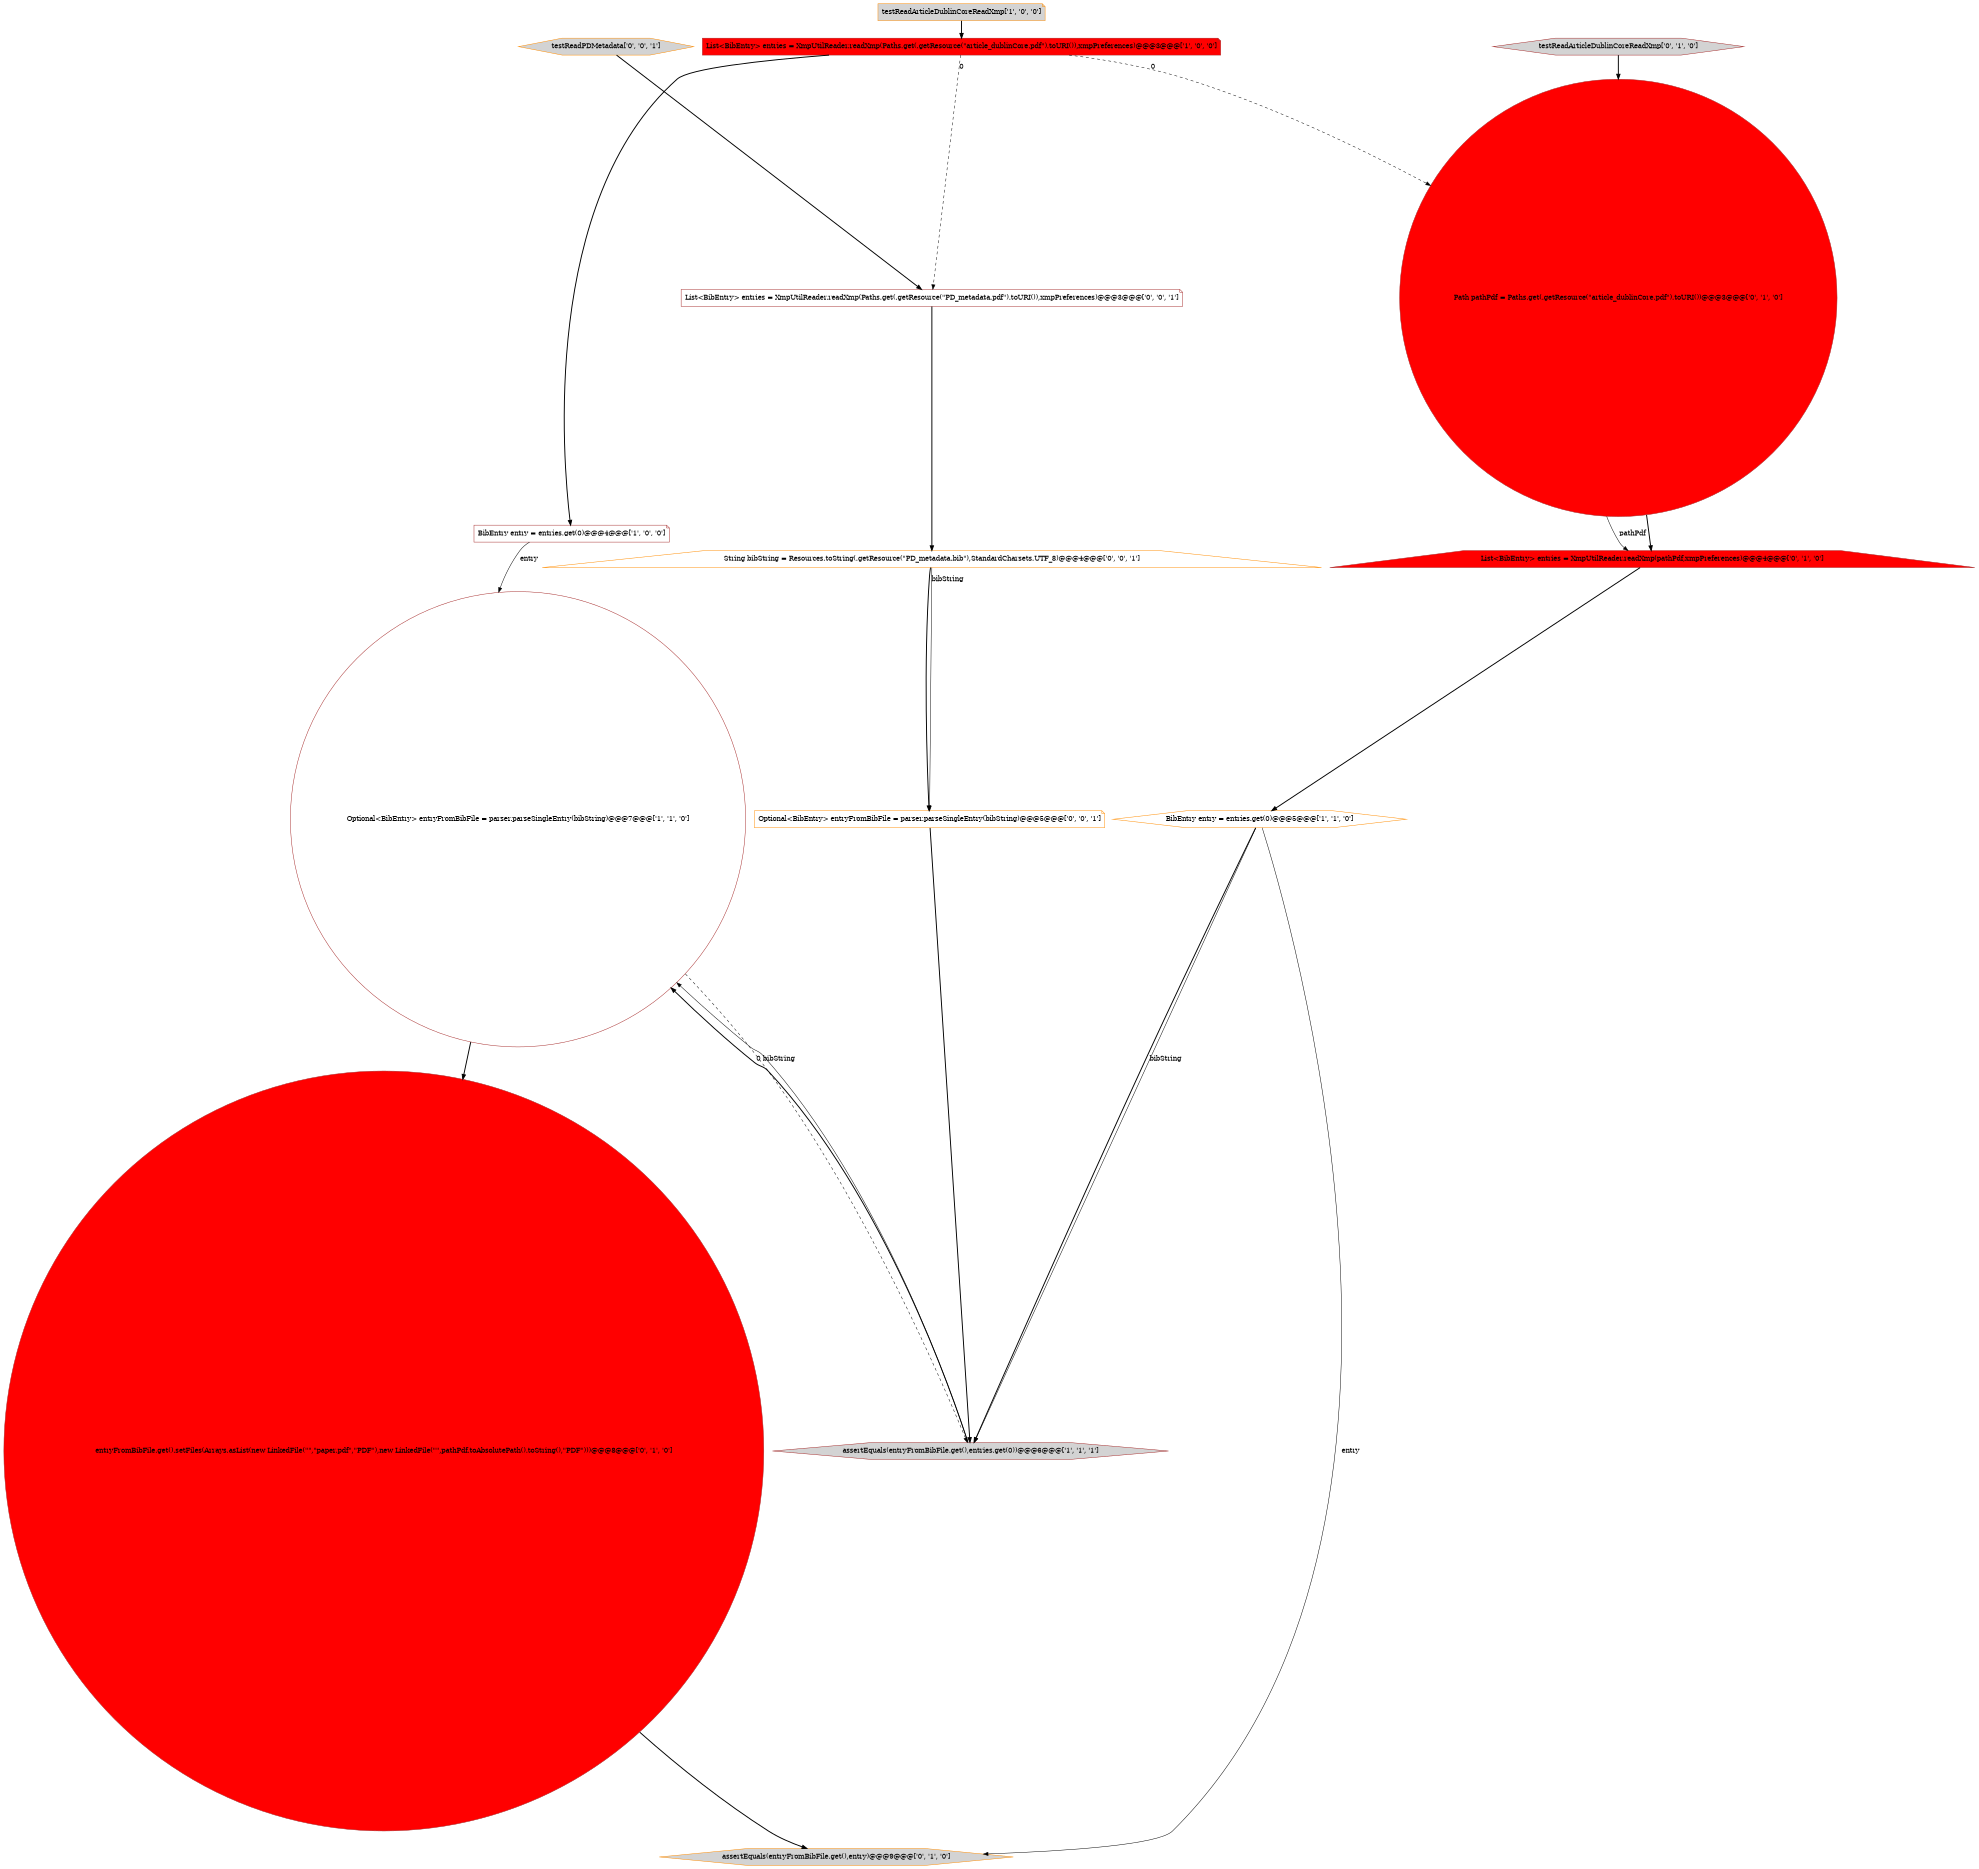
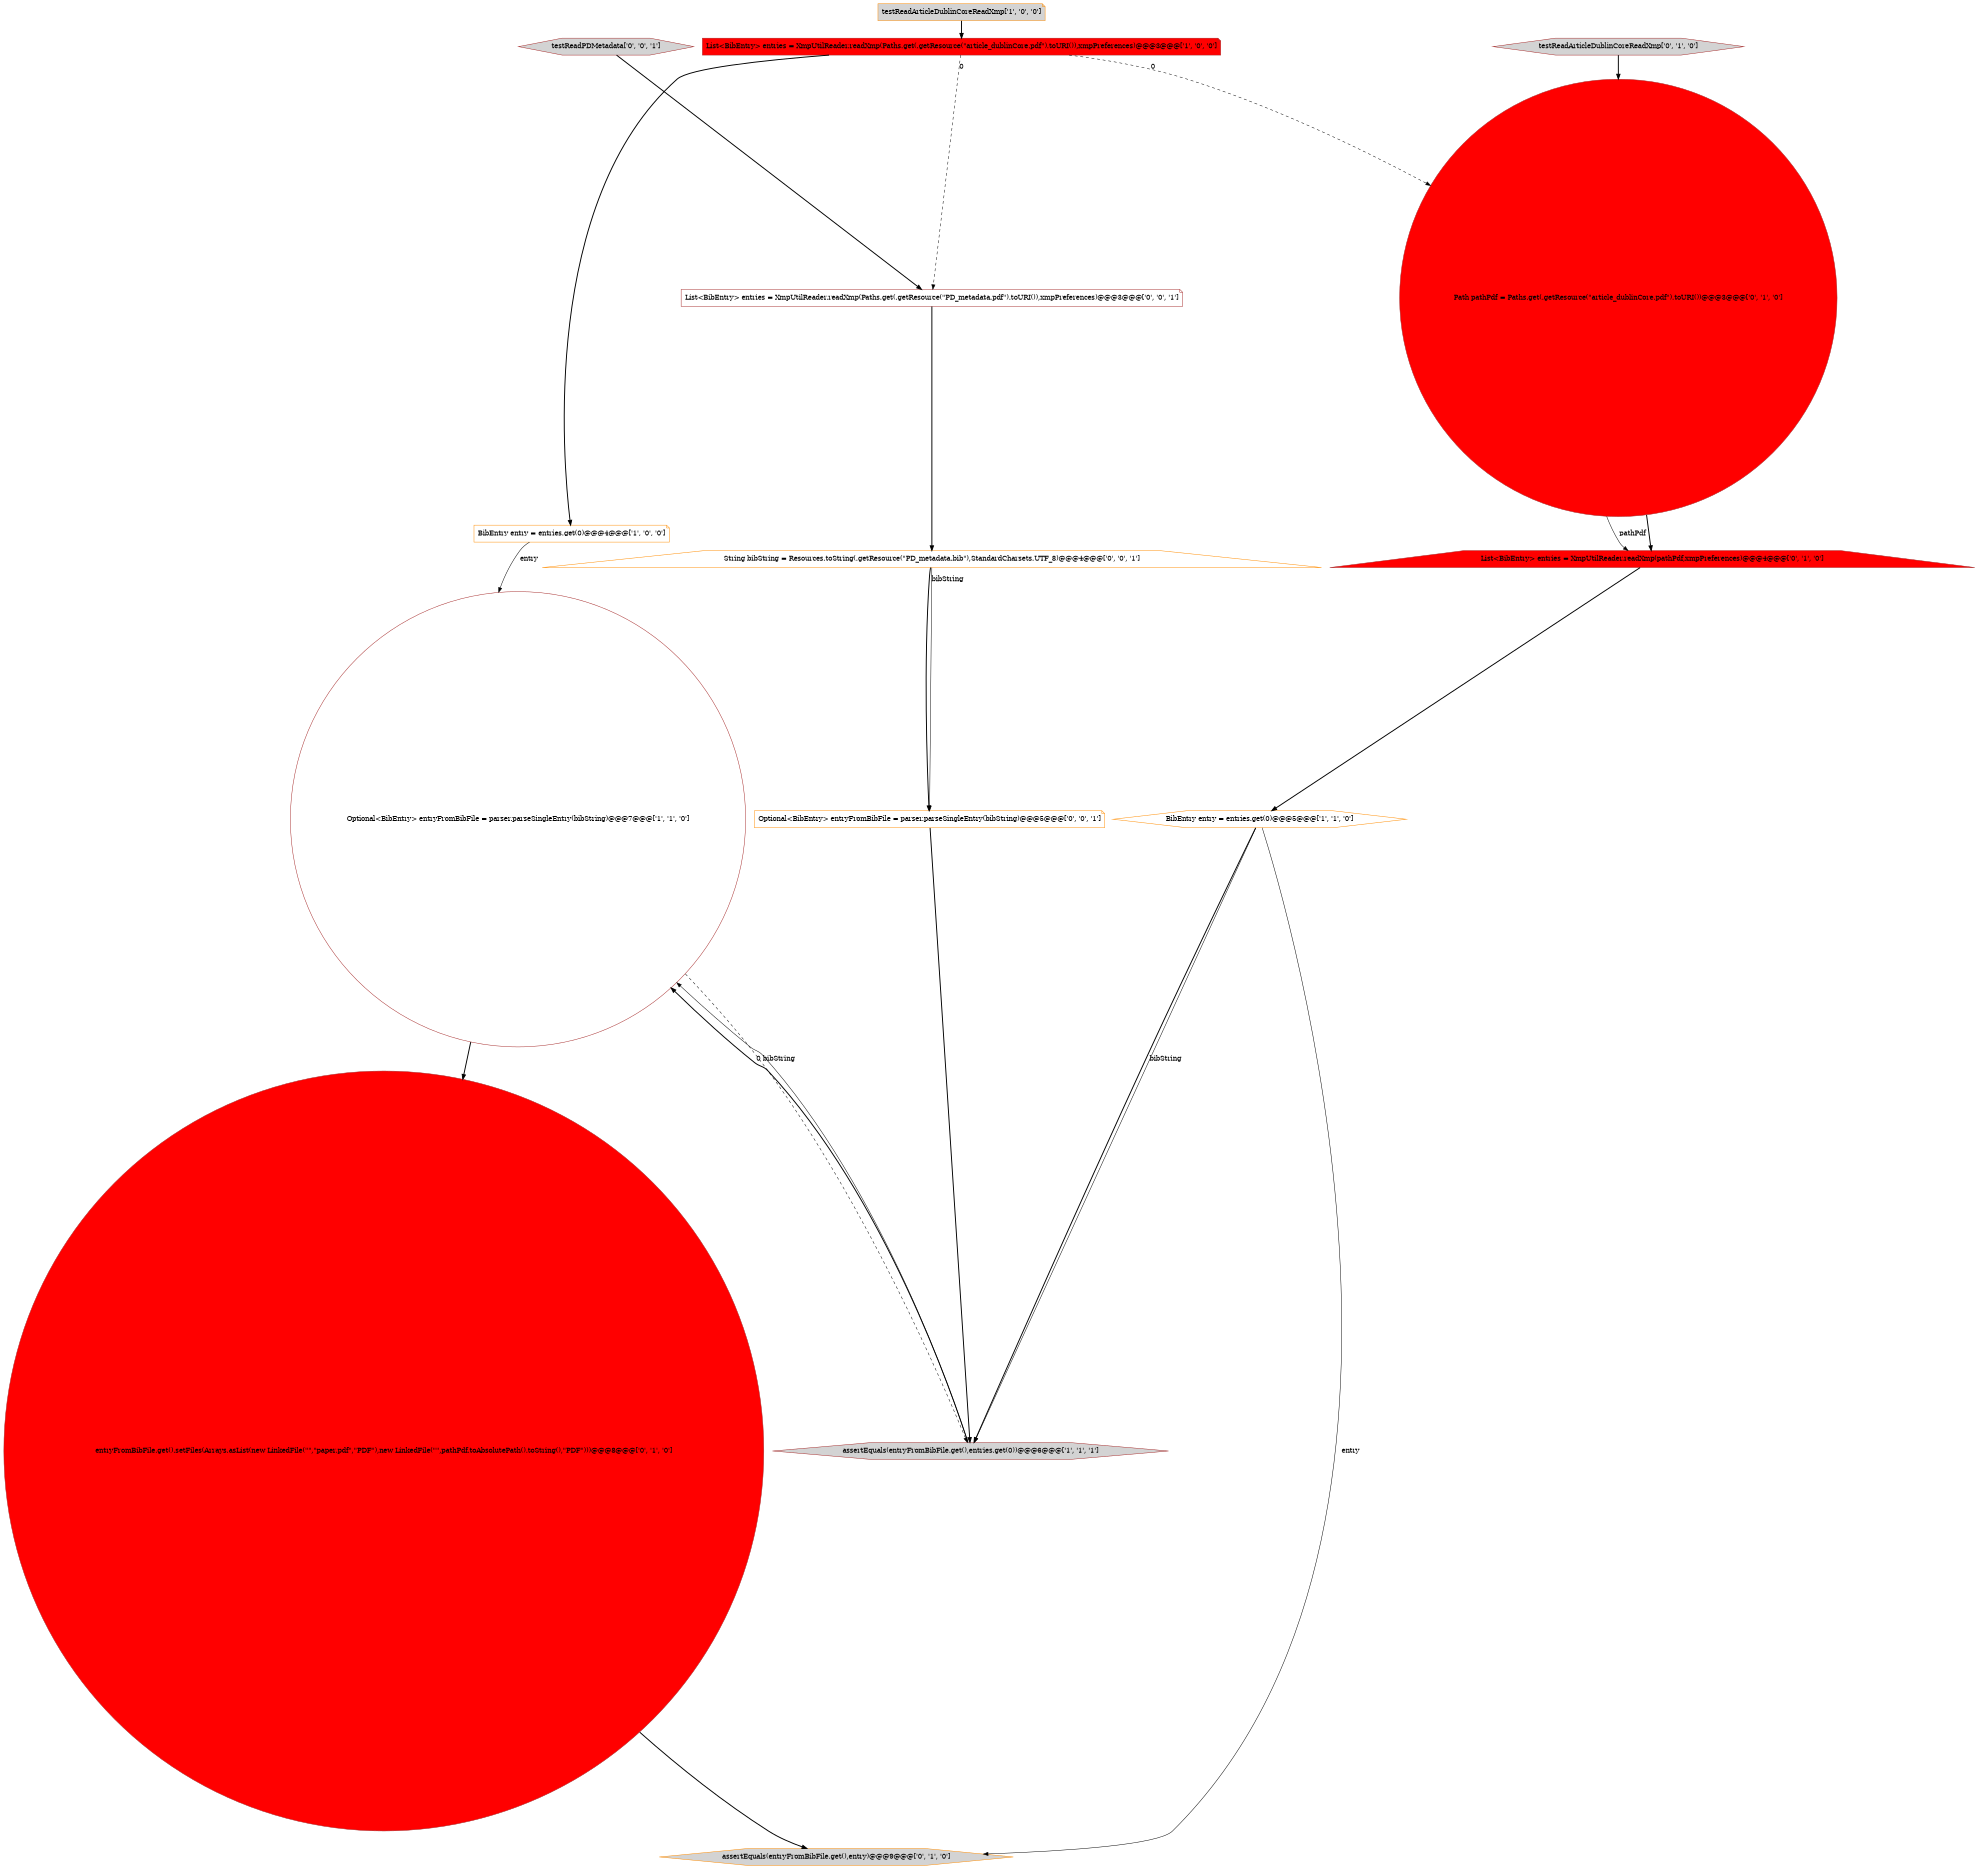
node "testReadPDMetadata['0', '0', '1']": color darkorange -> brown
node "BibEntry entry = entries.get(0)@@@4@@@['1', '0', '0']": color brown -> darkorange
